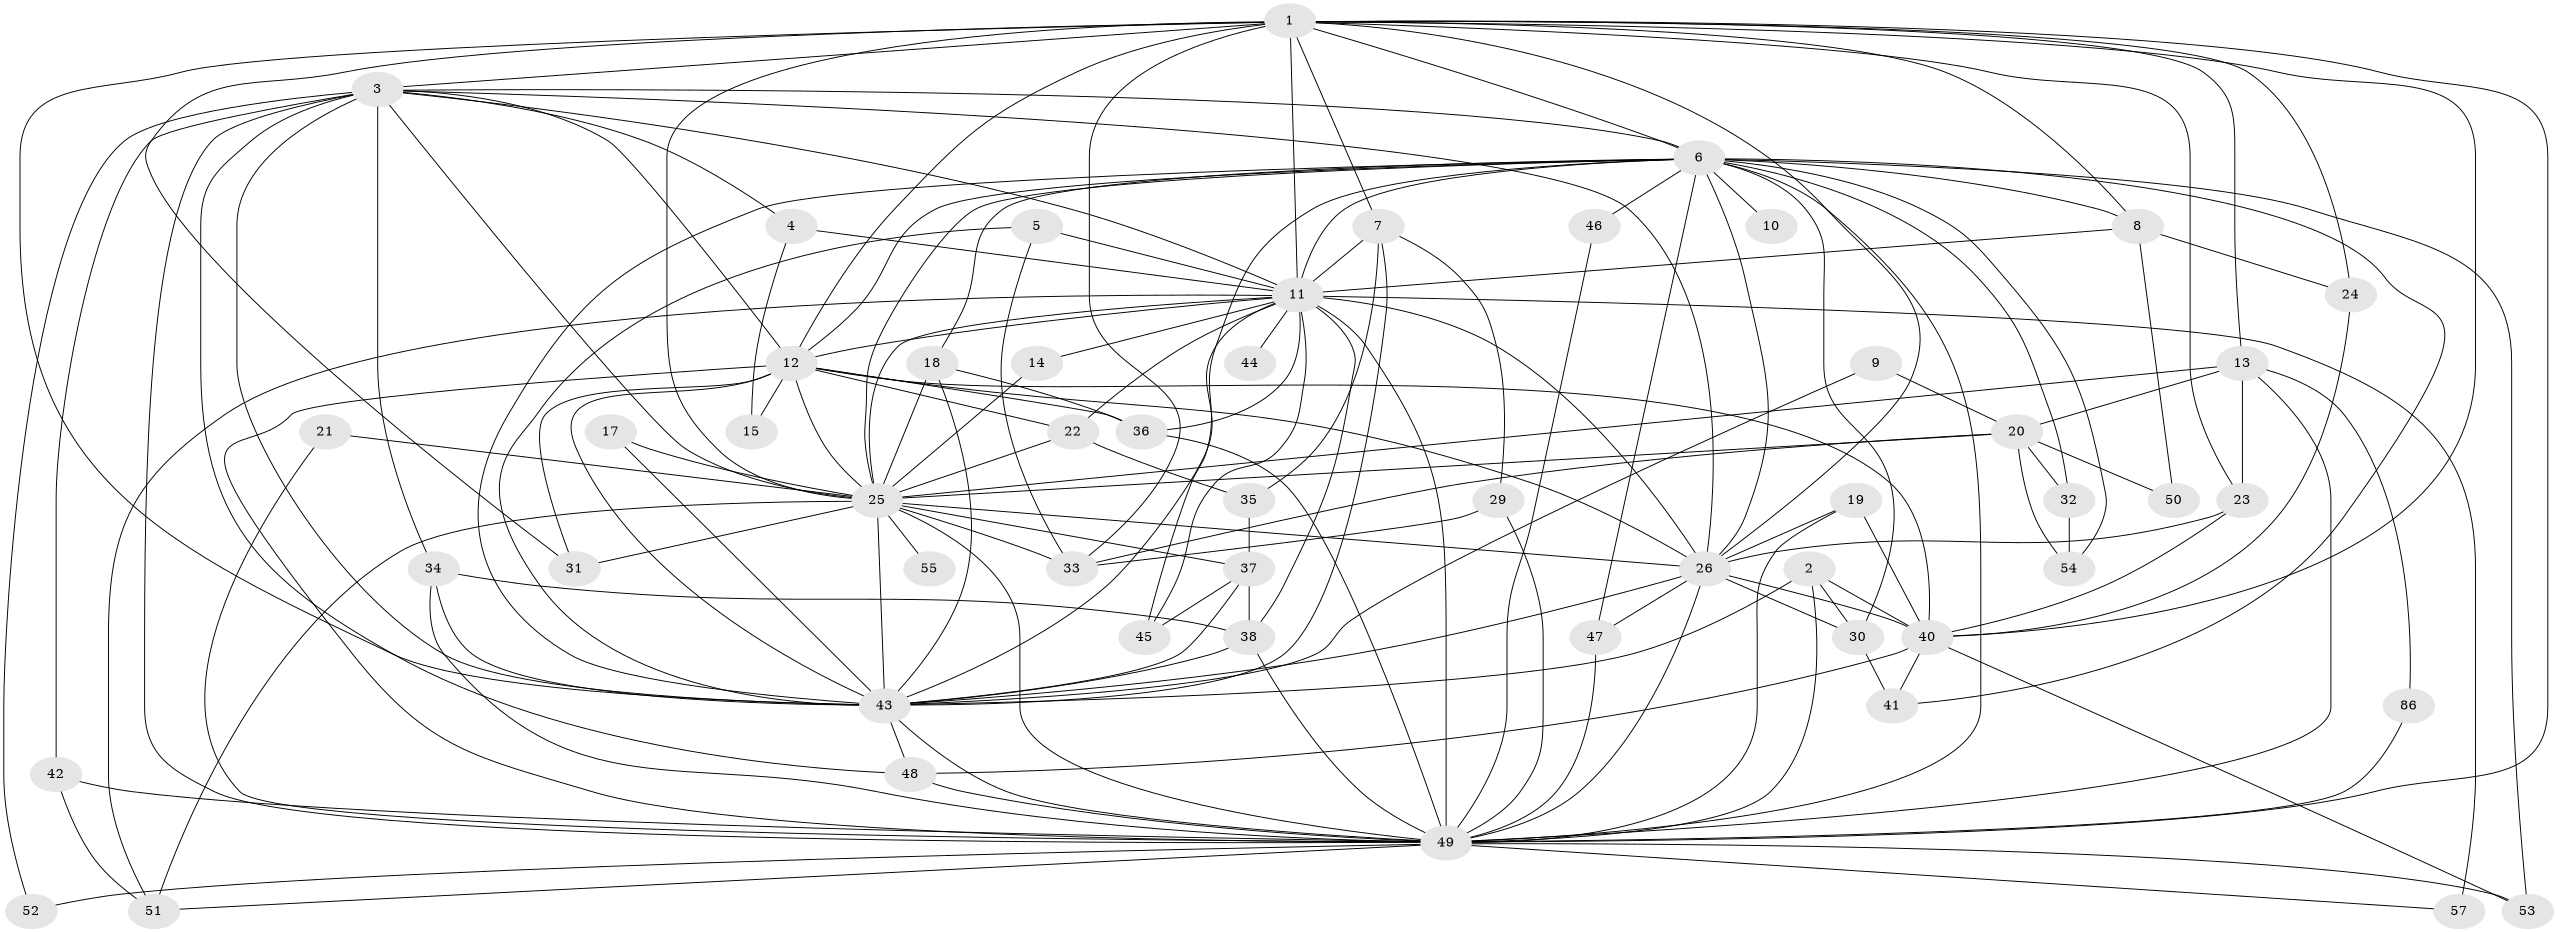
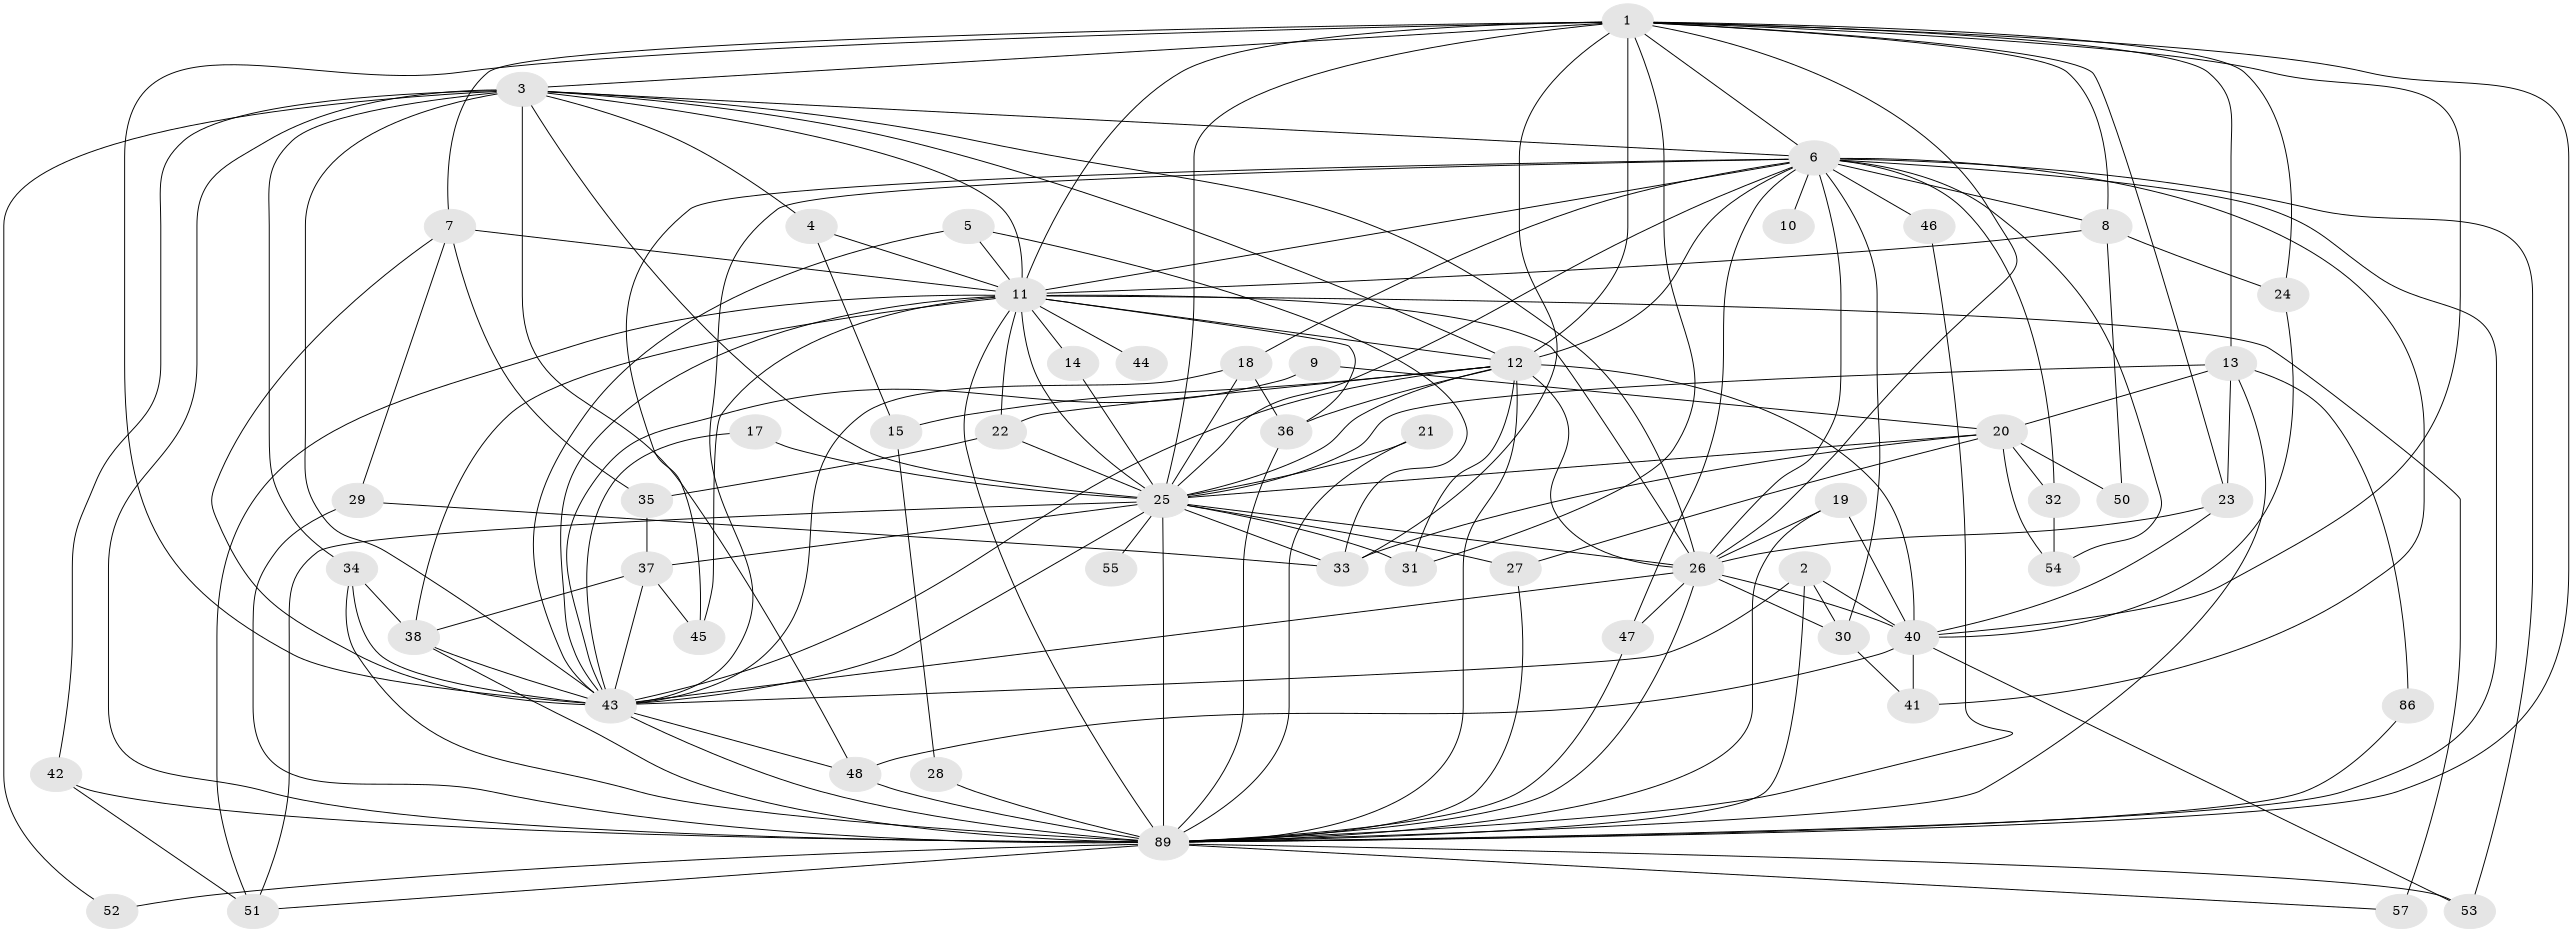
node "27": added
node "28": added
node "49": label "49" -> "89"
